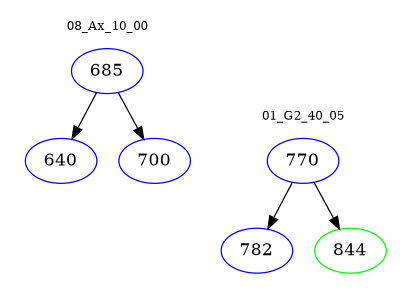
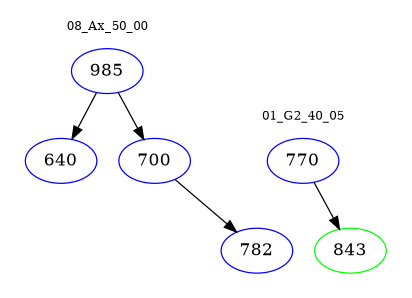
cluster "08_Ax_10_00": label "08_Ax_10_00" -> "08_Ax_50_00"
node "685": label "685" -> "985"
edge "770" -> "782": now "700" -> "782"
node "844": label "844" -> "843"
